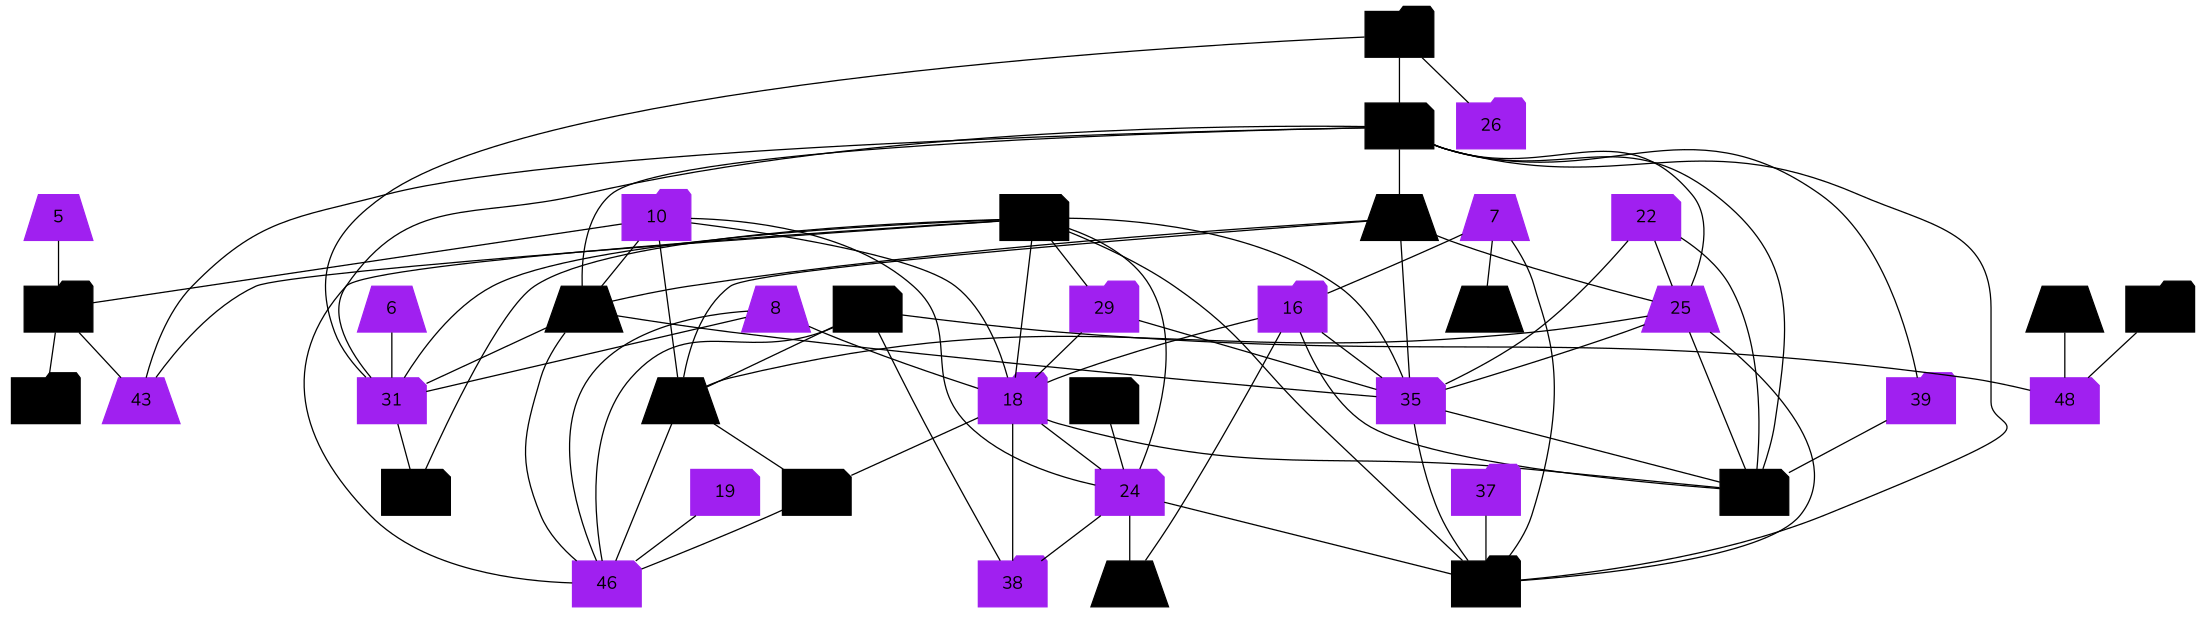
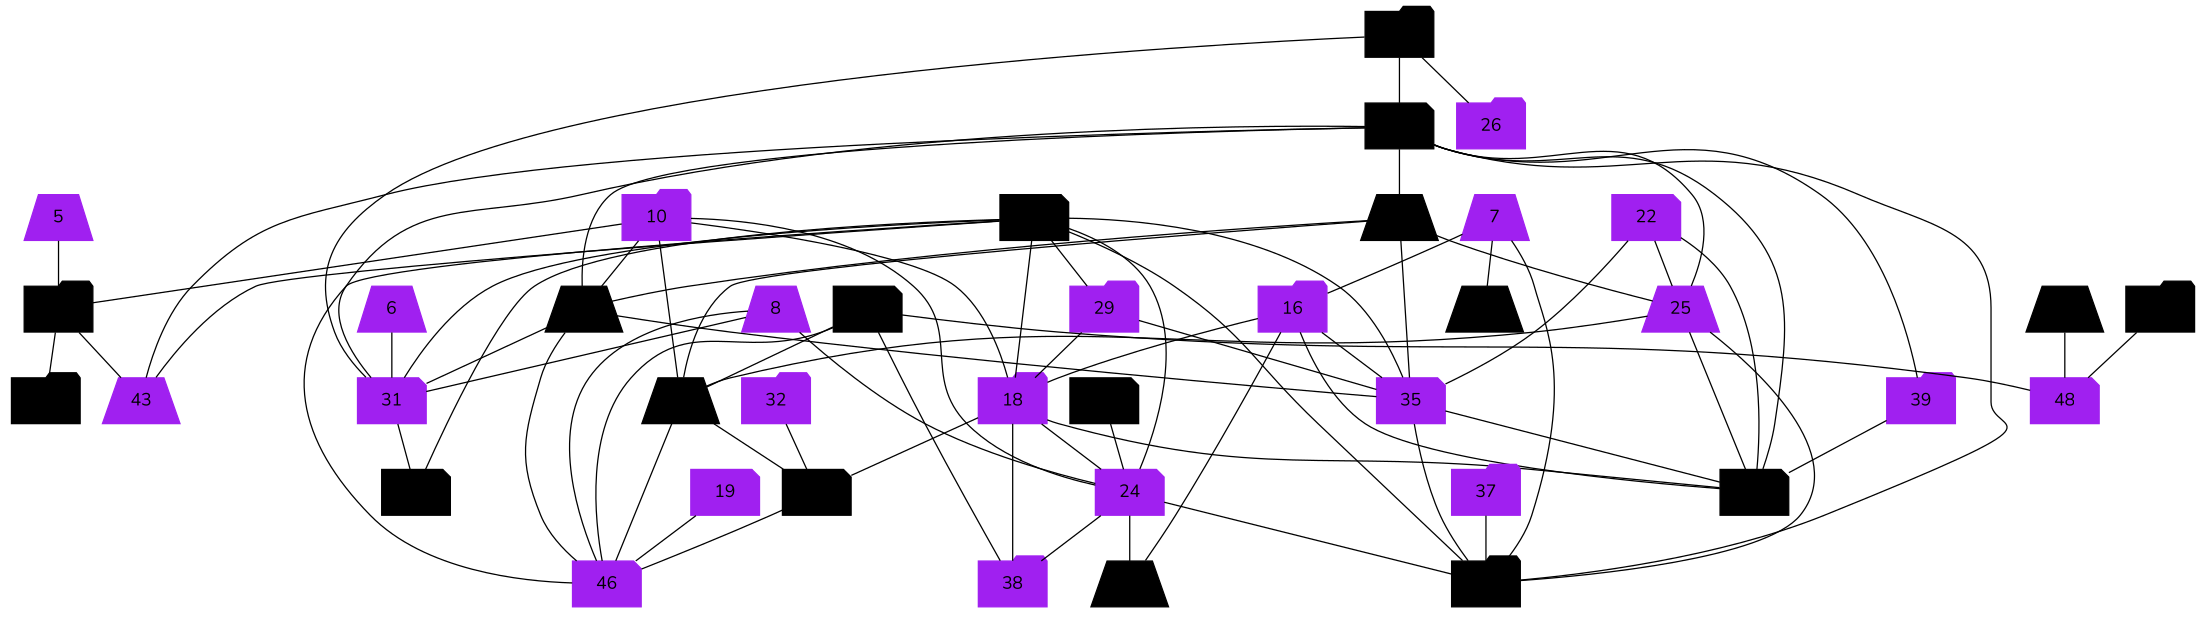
edge "25" -- "35": removed
edge "8" -- "18": now "8" -- "24"
node "32": added
